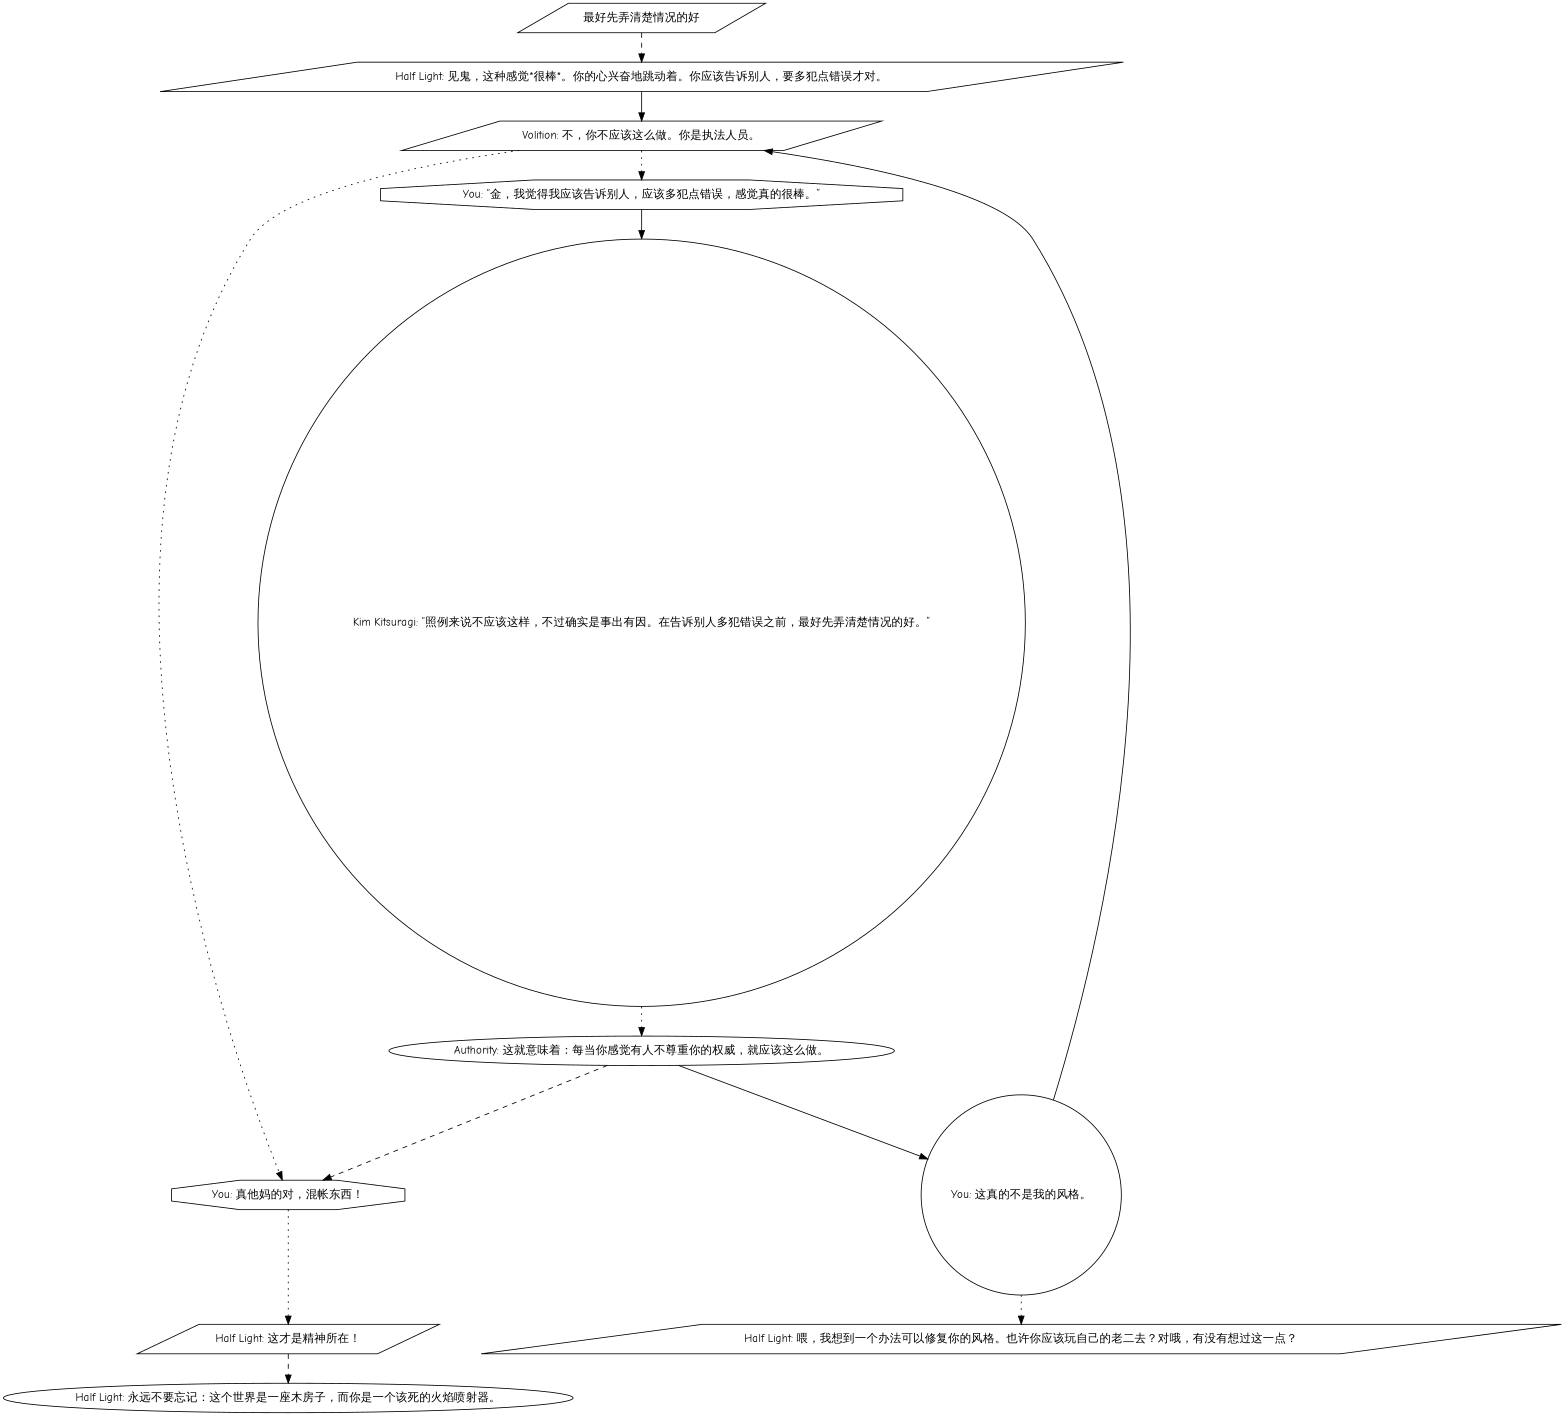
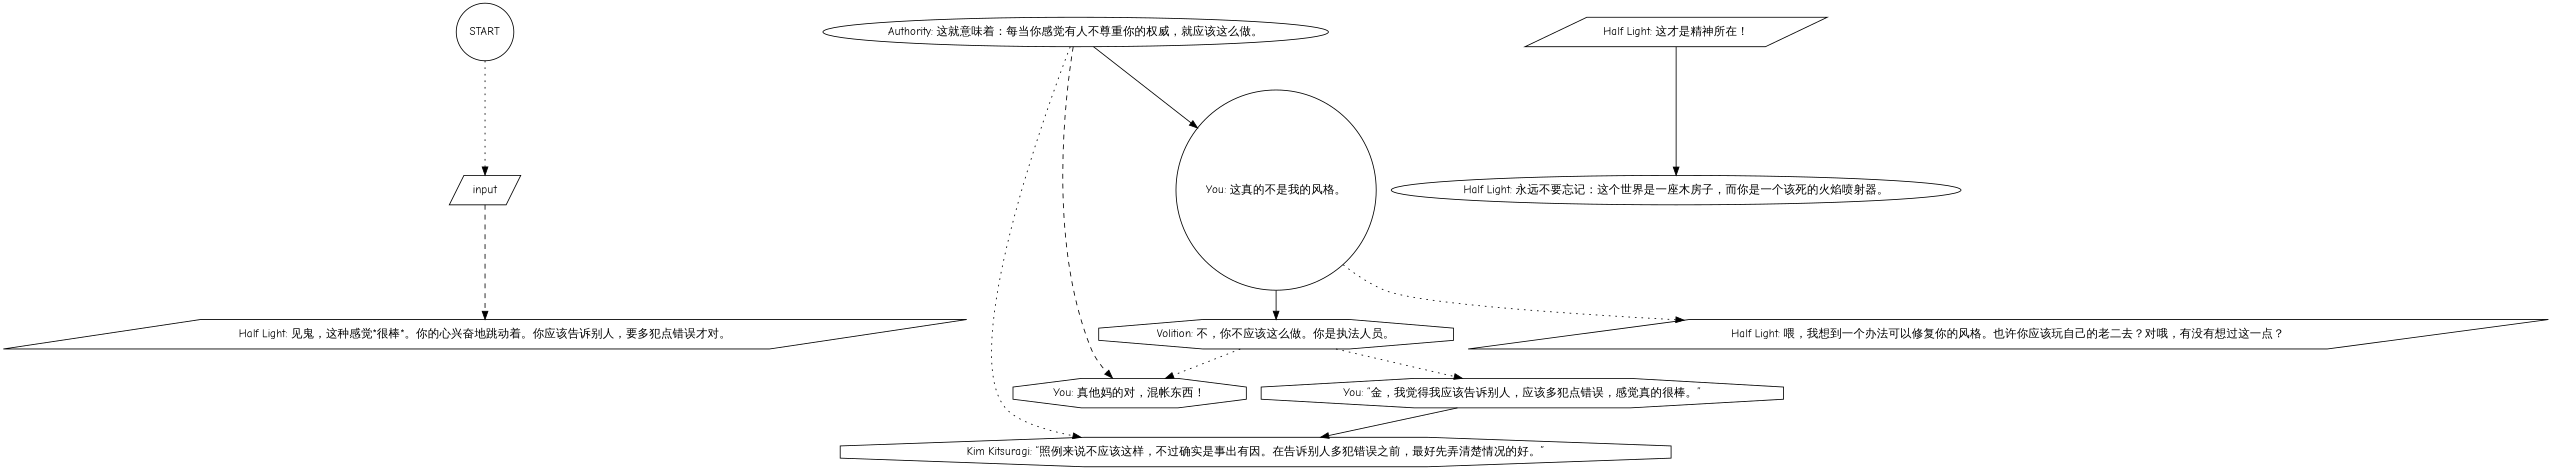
node "最好先弄清楚情况的好": label "最好先弄清楚情况的好" -> "input"
node "START": added
edge "Half Light: 见鬼，这种感觉*很棒*。你的心兴奋地跳动着。你应该告诉别人，要多犯点错误才对。" -> "Volition: 不，你不应该这么做。你是执法人员。": removed
node "Volition: 不，你不应该这么做。你是执法人员。": shape parallelogram -> octagon
node "Kim Kitsuragi: “照例来说不应该这样，不过确实是事出有因。在告诉别人多犯错误之前，最好先弄清楚情况的好。”": shape circle -> octagon
edge "Kim Kitsuragi: “照例来说不应该这样，不过确实是事出有因。在告诉别人多犯错误之前，最好先弄清楚情况的好。”" -> "Authority: 这就意味着：每当你感觉有人不尊重你的权威，就应该这么做。": reversed
edge "You: 真他妈的对，混帐东西！" -> "Half Light: 这才是精神所在！": removed
edge "Half Light: 这才是精神所在！" -> "Half Light: 永远不要忘记：这个世界是一座木房子，而你是一个该死的火焰喷射器。": style dashed -> solid
